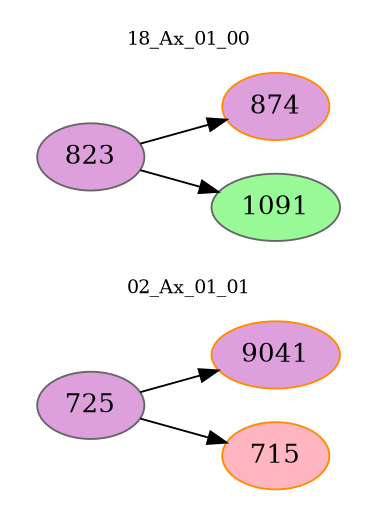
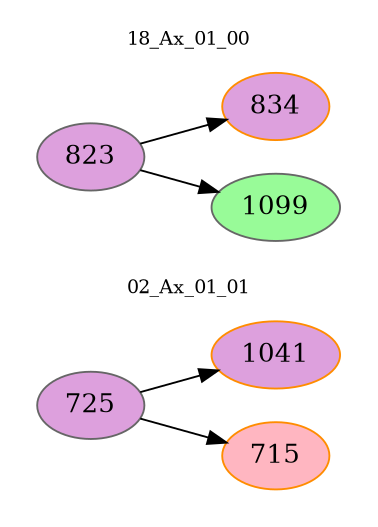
node "874": label "874" -> "834"
node "1091": label "1091" -> "1099"
node "9041": label "9041" -> "1041"
